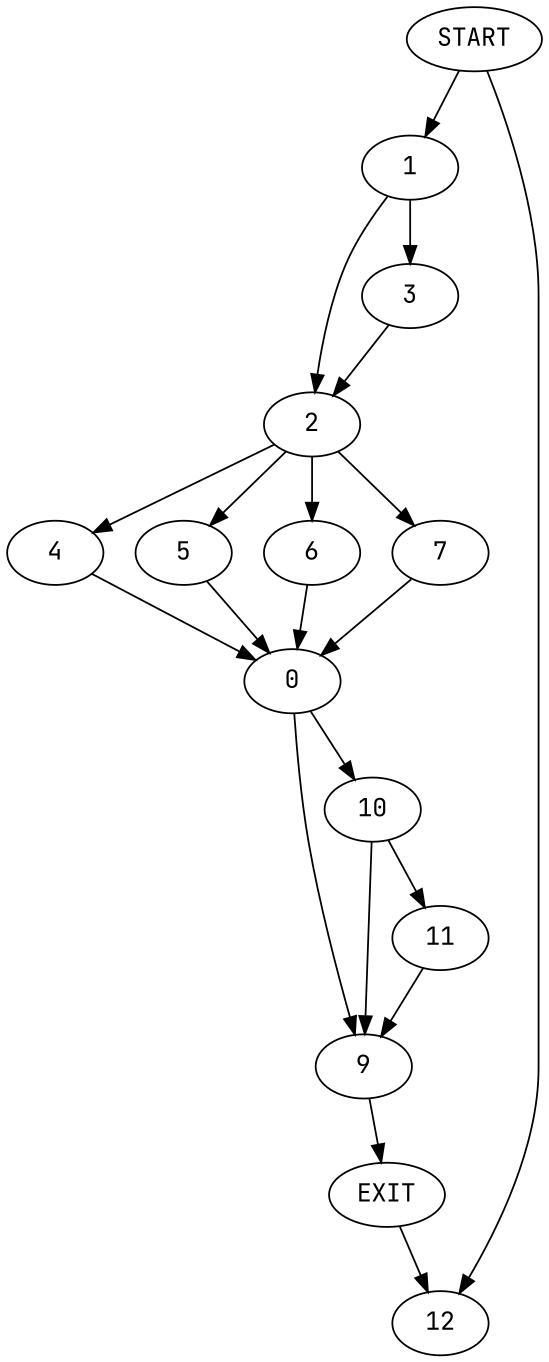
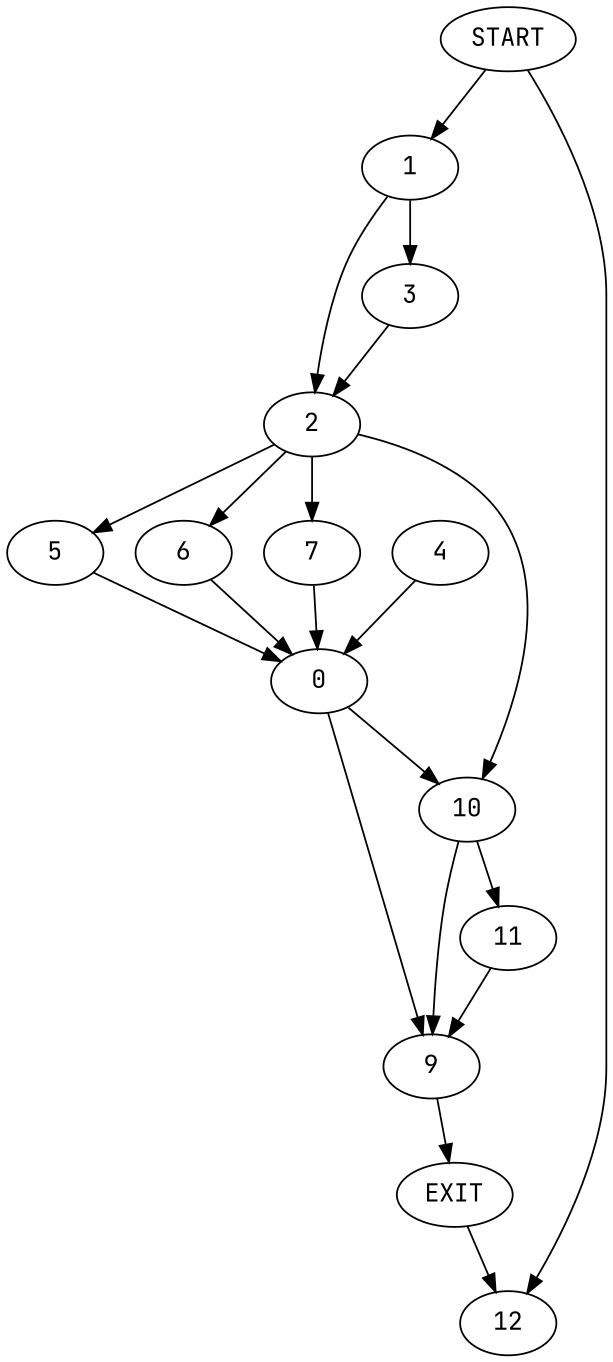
edge "2" -> "4": now "2" -> "10"
